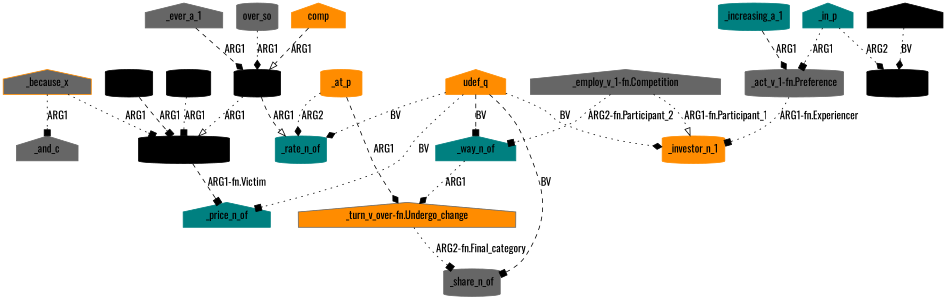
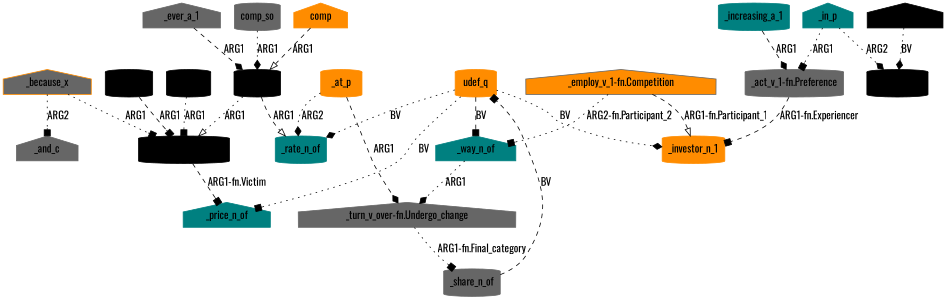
node "over_so": label "over_so" -> "comp_so"
node "udef_q": shape house -> cylinder
node "_employ_v_1-fn.Competition": fillcolor gray40 -> darkorange
edge "_employ_v_1-fn.Competition" -> "_investor_n_1": style dotted -> dashed
edge "_because_x" -> "_and_c": label "ARG1" -> "ARG2"
edge "_act_v_1-fn.Preference" -> "_investor_n_1": style dotted -> dashed
edge "udef_q" -> "_share_n_of": reversed
node "_turn_v_over-fn.Undergo_change": fillcolor darkorange -> gray40
edge "_turn_v_over-fn.Undergo_change" -> "_share_n_of": label "ARG2-fn.Final_category" -> "ARG1-fn.Final_category"
